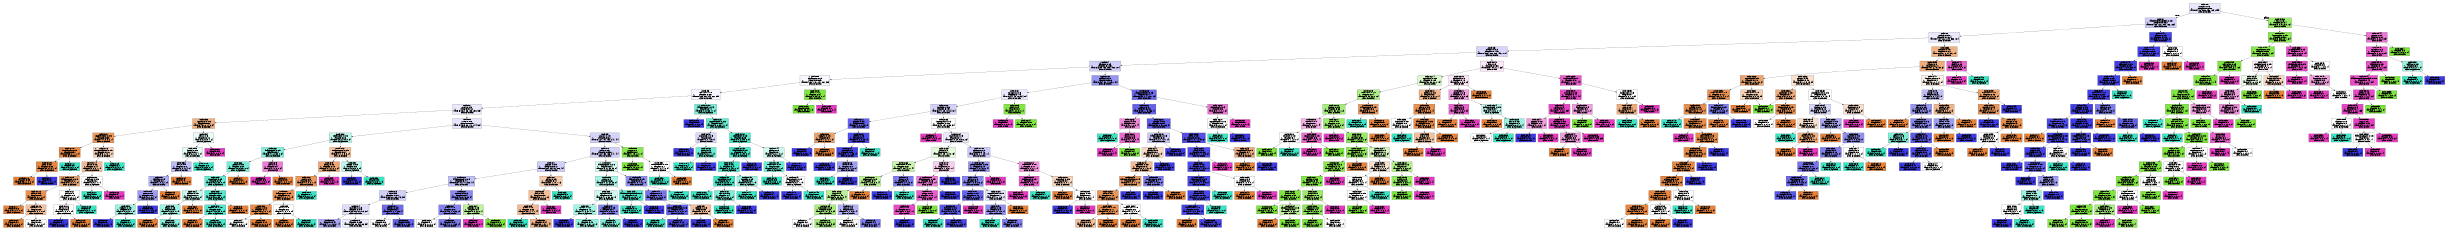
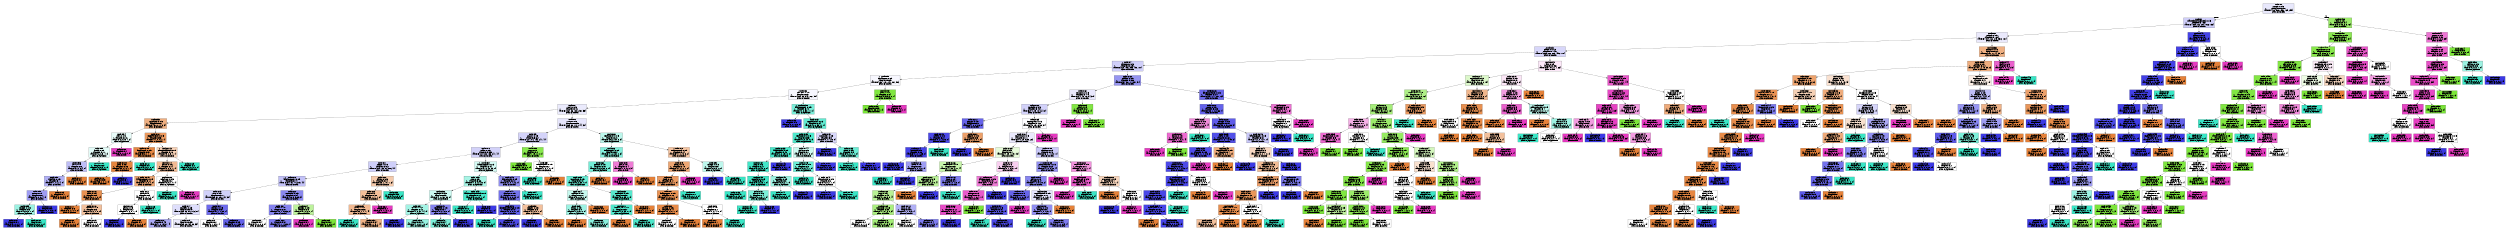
node "node #390": text "class = indian" -> "class = potato"
node "node #337": removed
